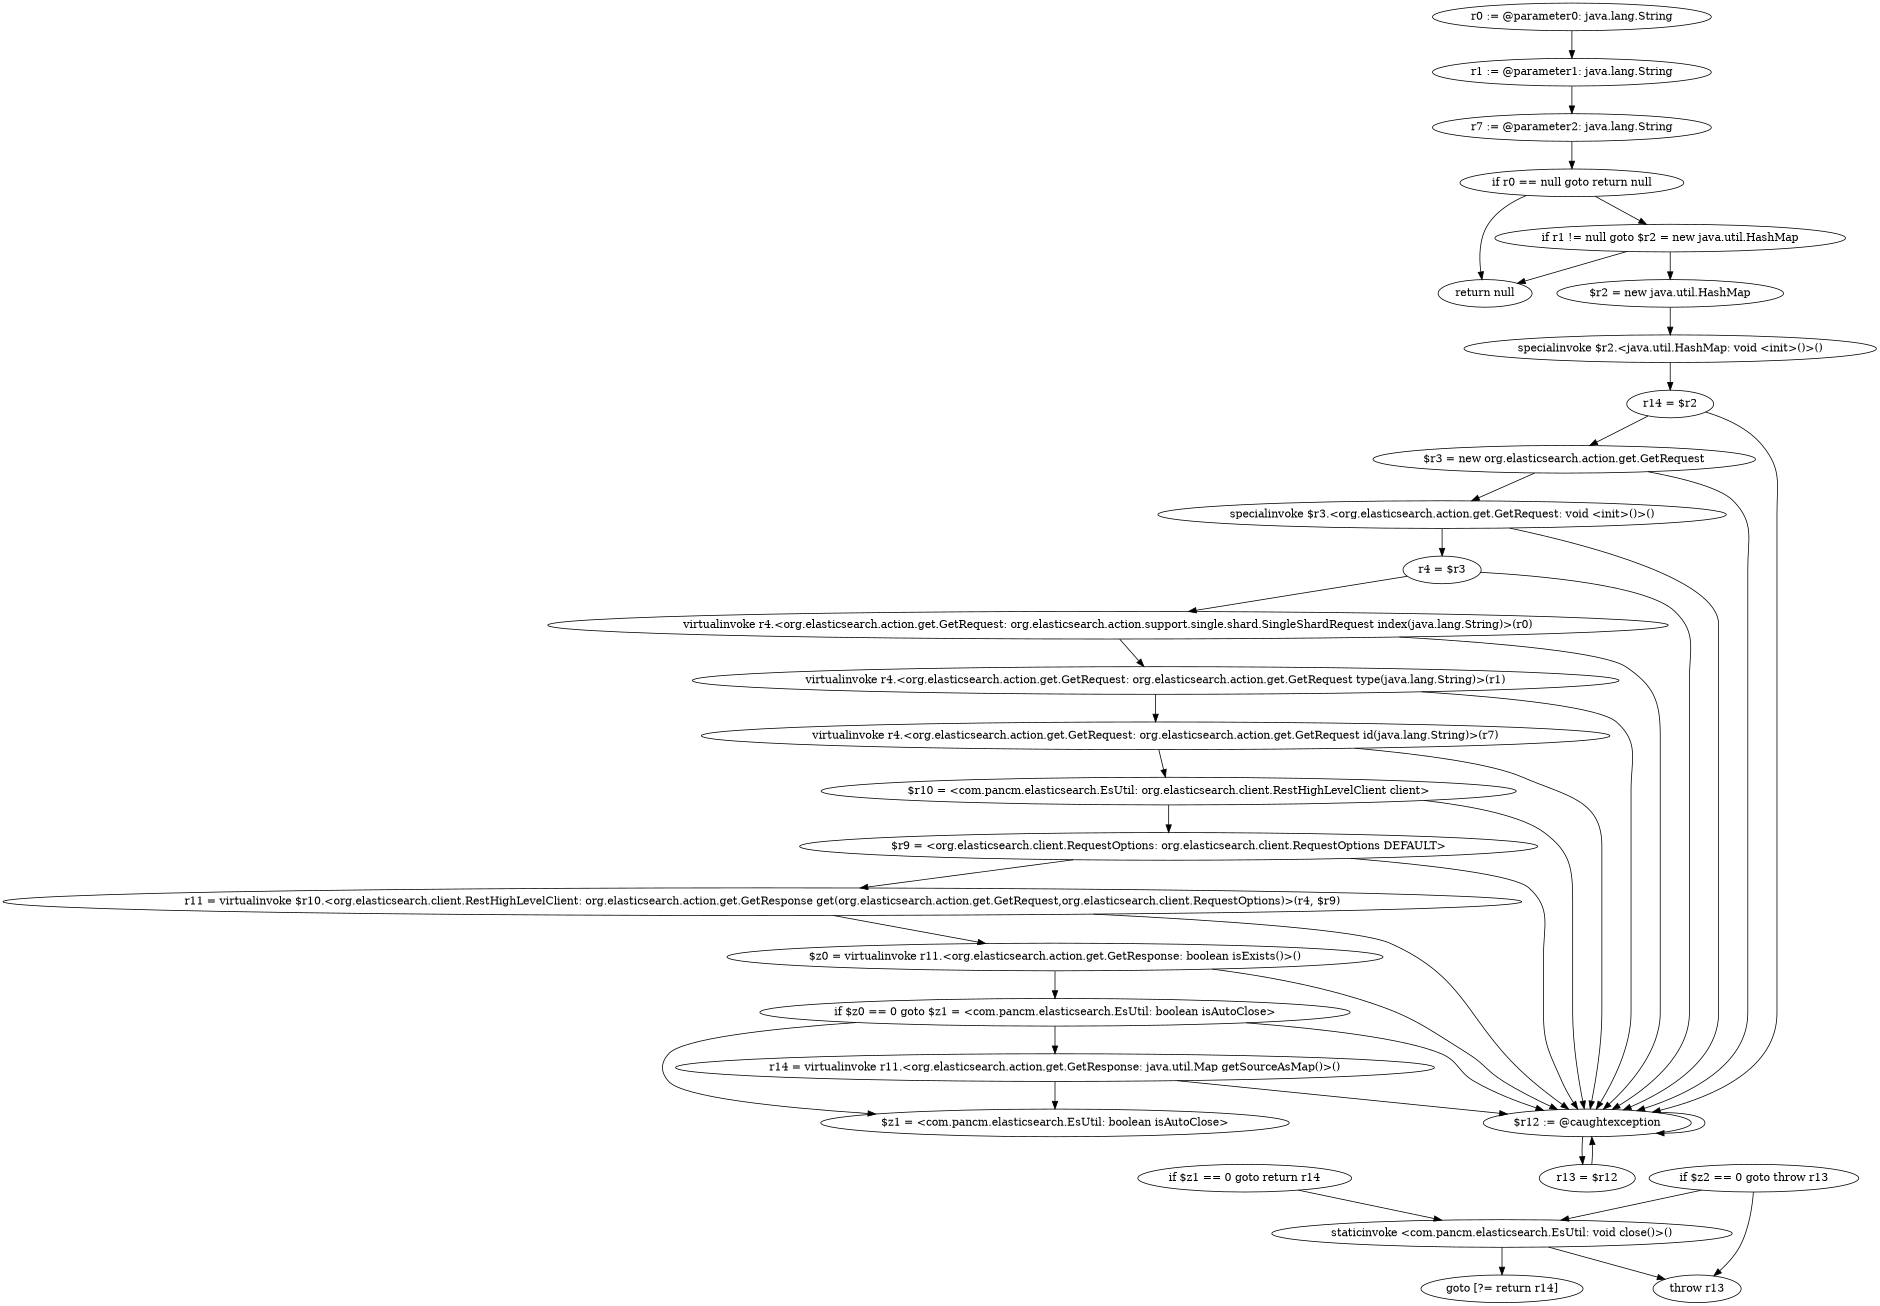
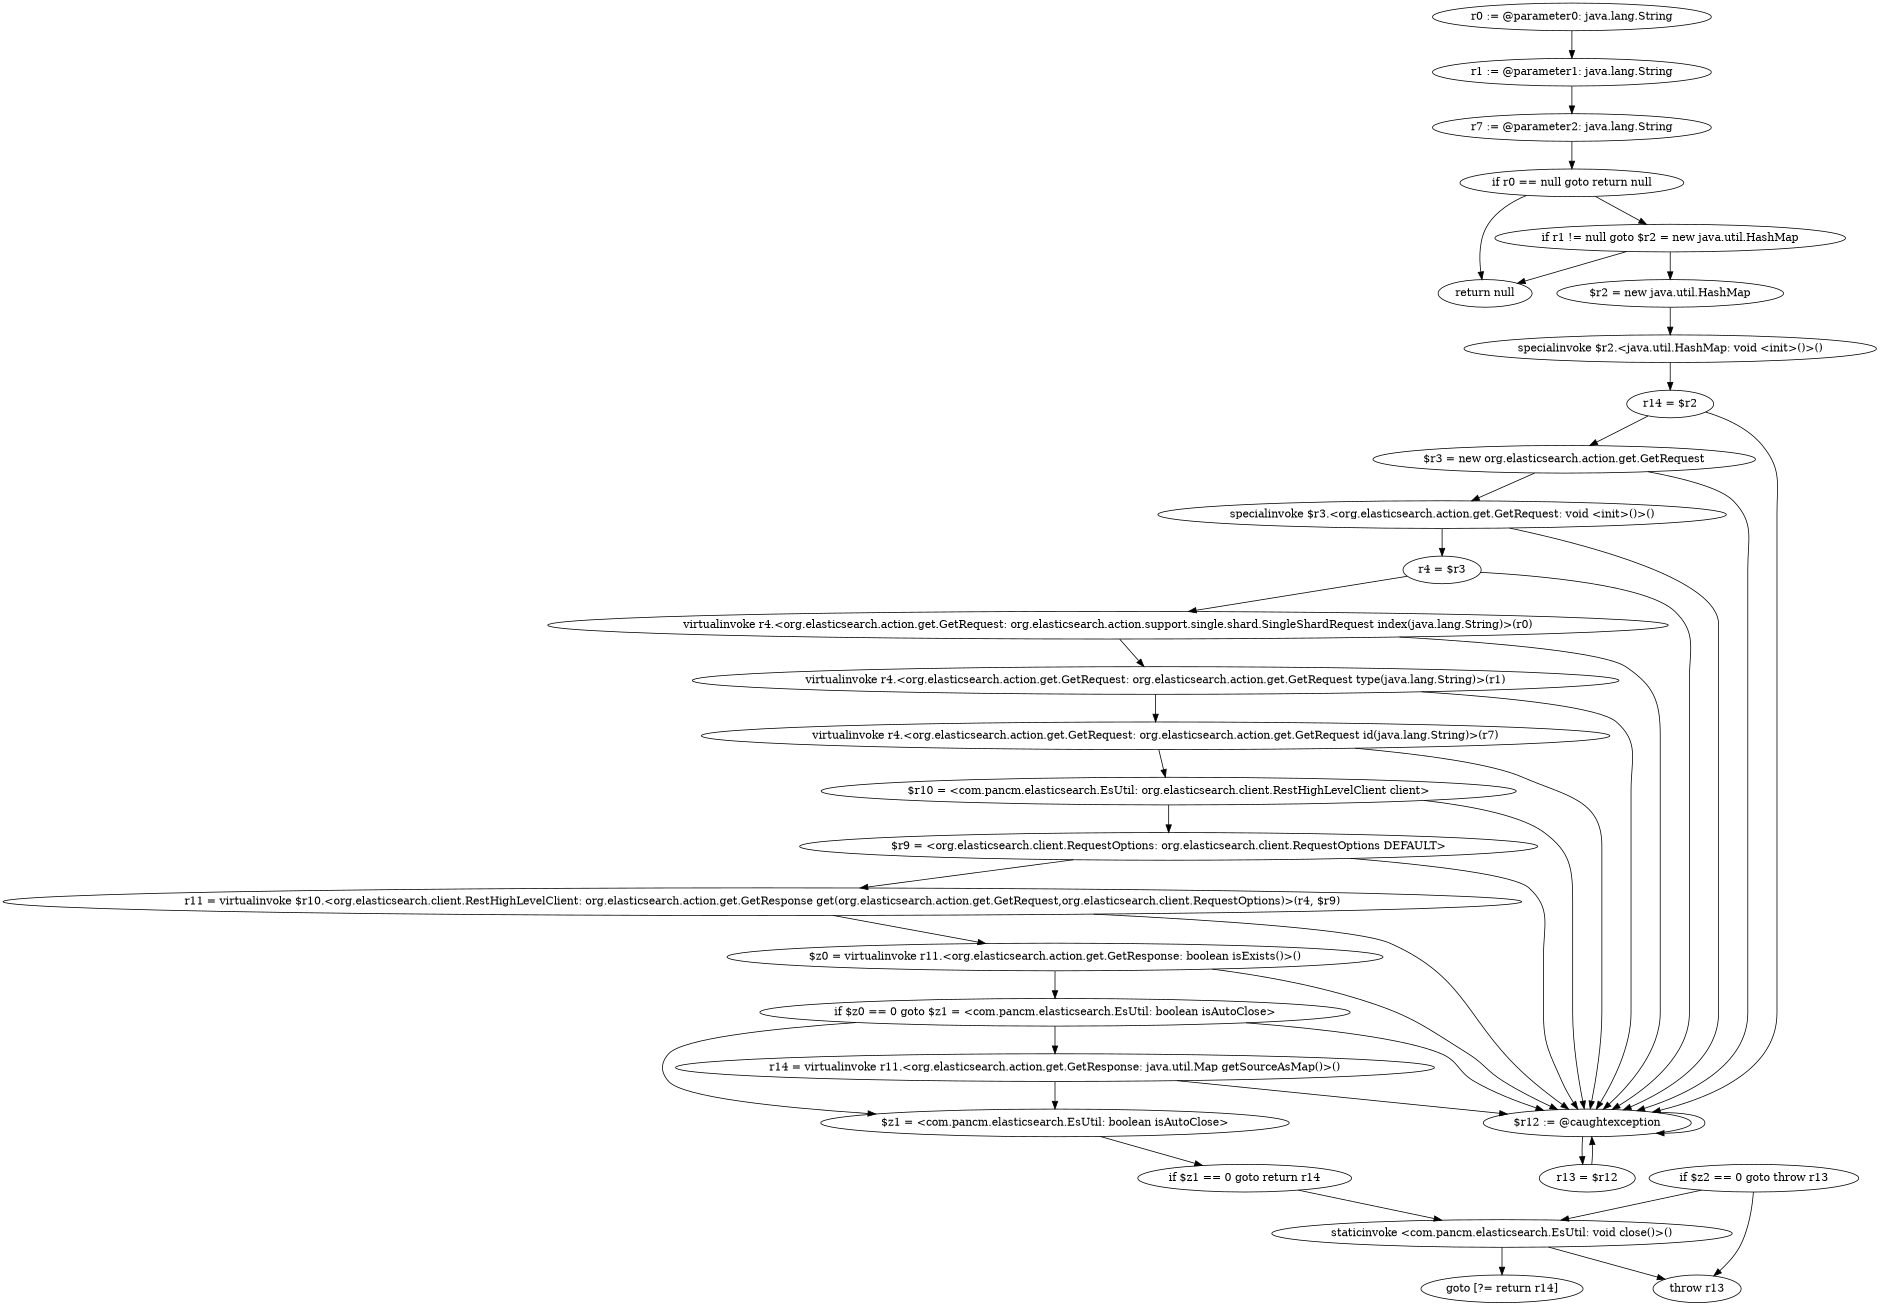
edge "$z1 = <com.pancm.elasticsearch.EsUtil: boolean isAutoClose>" -> "if $z1 == 0 goto return r14": added
